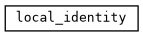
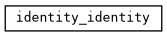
node "local_identity": label "local_identity" -> "identity_identity"
